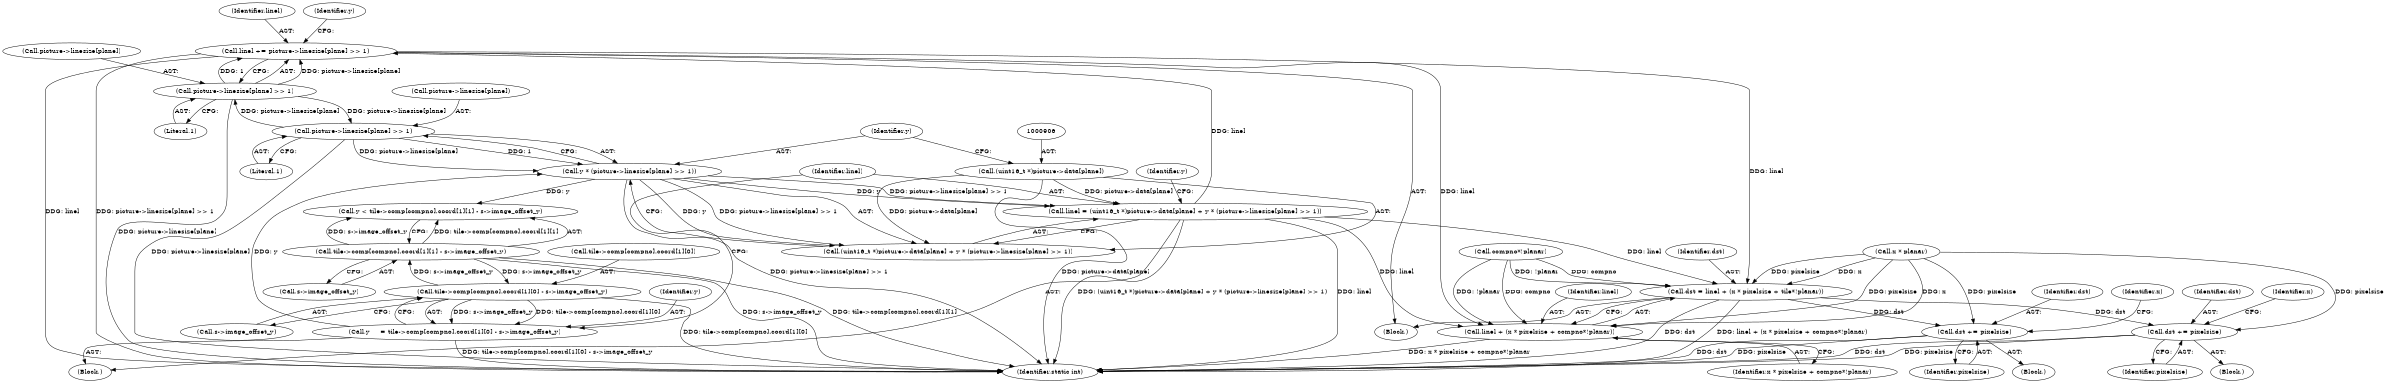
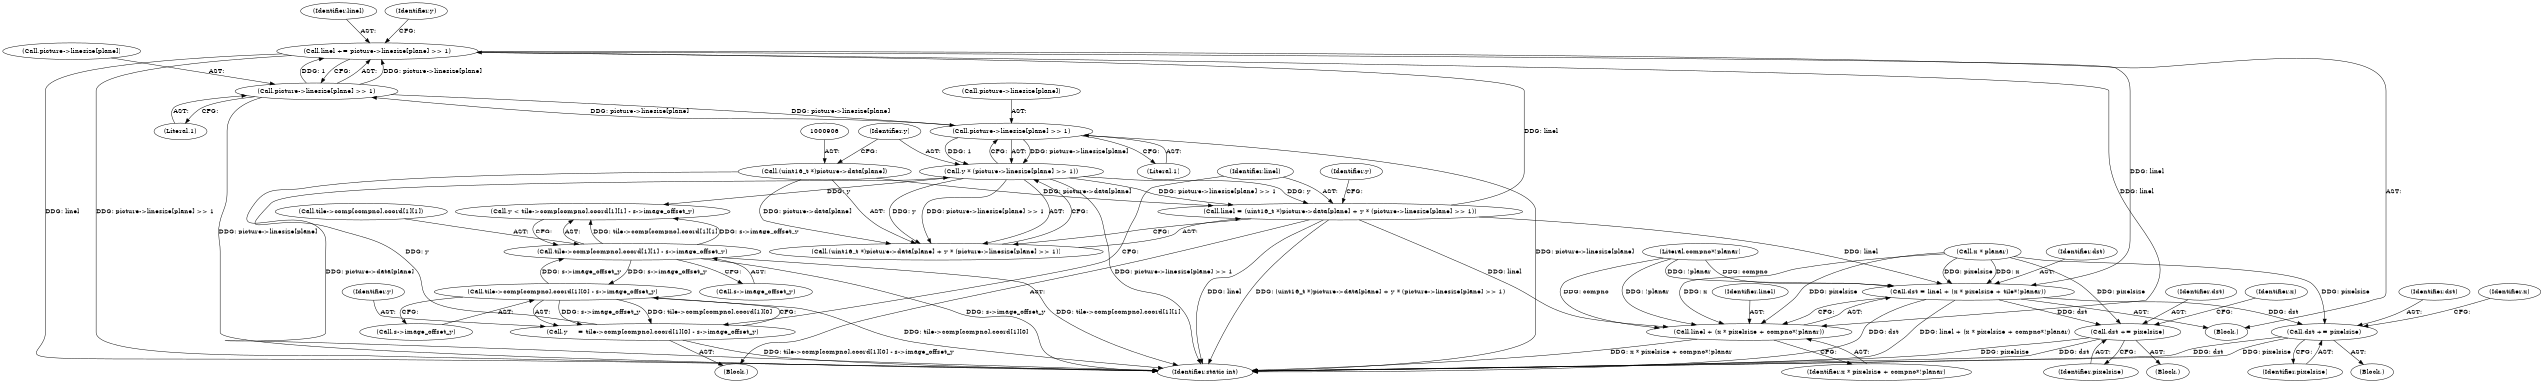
node "(Call,tile->comp[compno].coord[1][1])": added
node "(Call,tile->comp[compno].coord[1][0])": removed
node "(Call,compno*!planar)": label "(Call,compno*!planar)" -> "(Literal,compno*!planar)"
